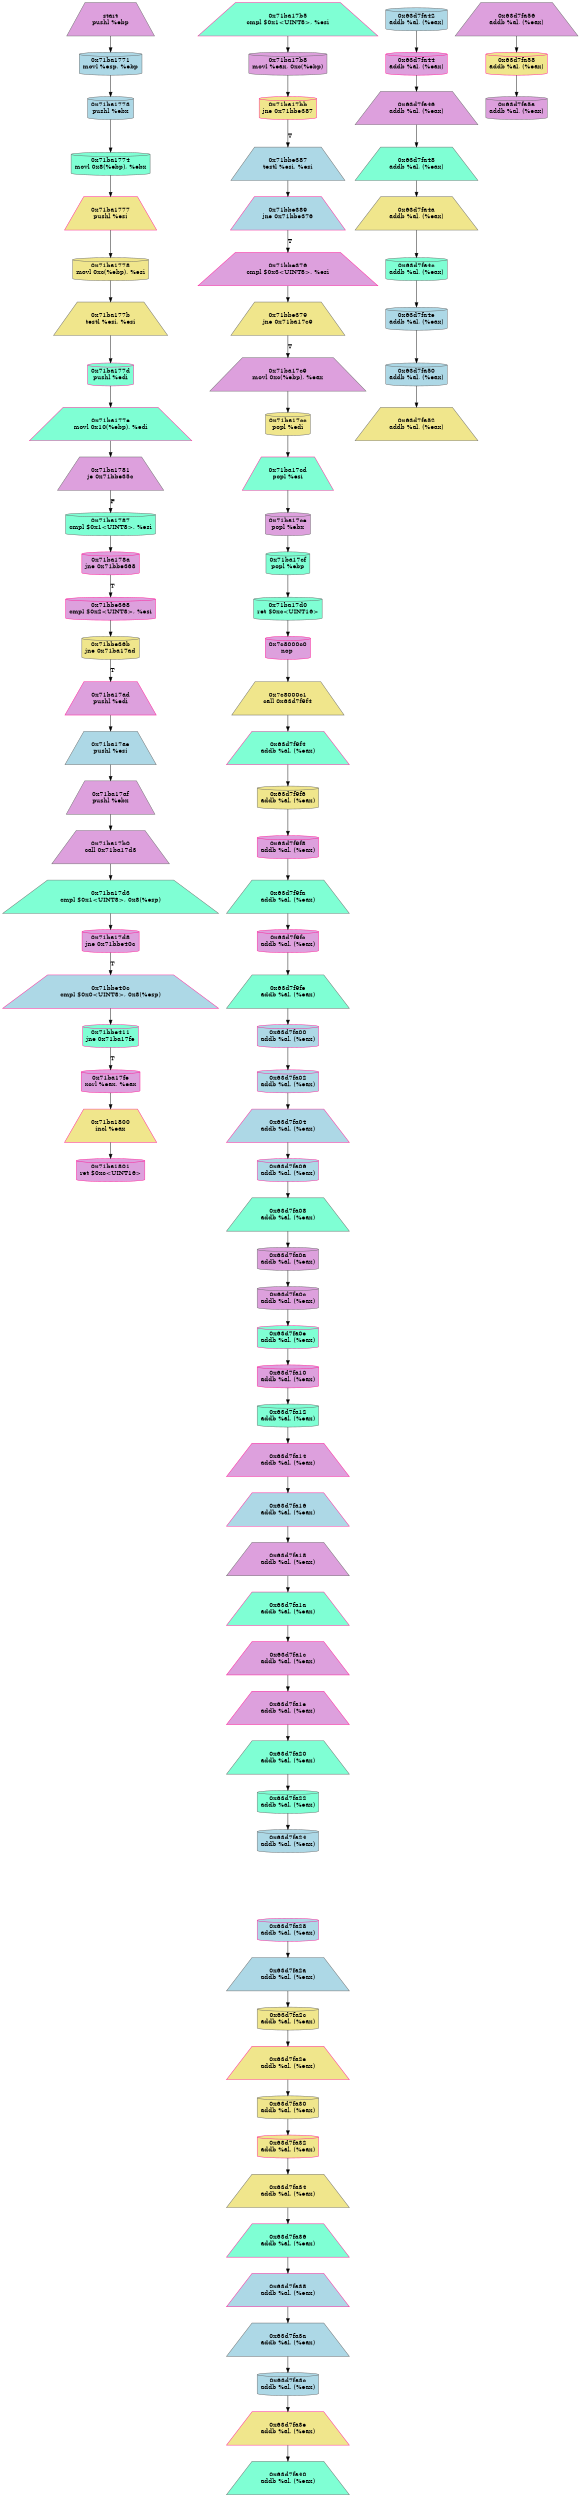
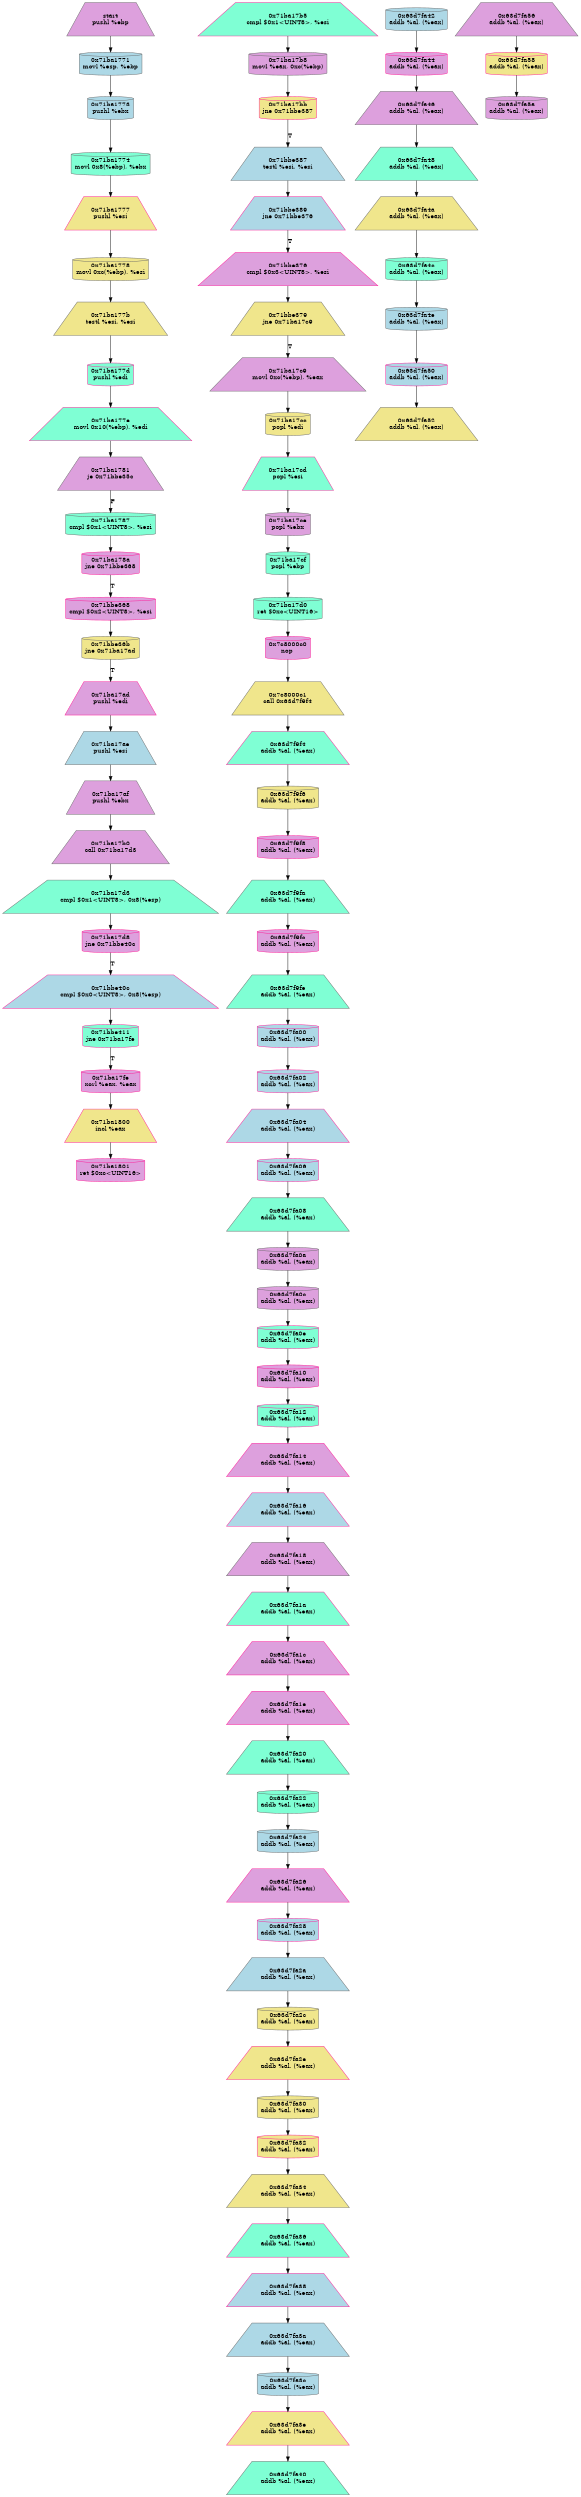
node "0x63d7fa50 addb %al, (%eax)": color gray40 -> deeppink
node "0x63d7fa12 addb %al, (%eax)": color gray40 -> deeppink
node "0x63d7fa26 addb %al, (%eax)": added
